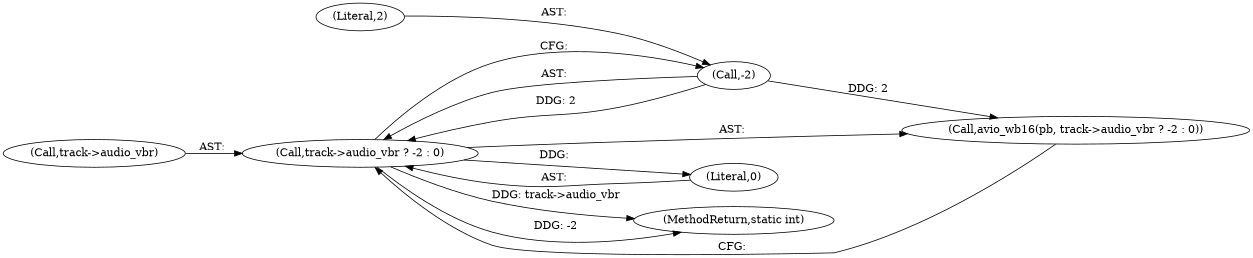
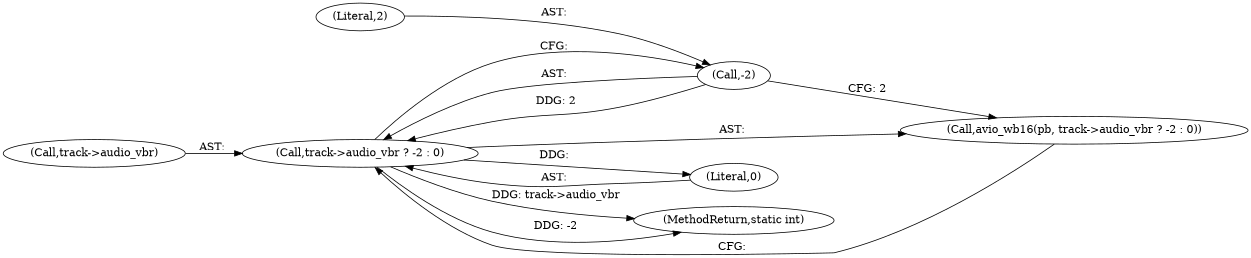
edge "(Call,-2)" -> "(Call,avio_wb16(pb, track->audio_vbr ? -2 : 0))": label "DDG: 2" -> "CFG: 2"
